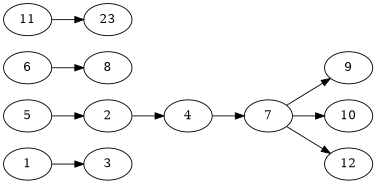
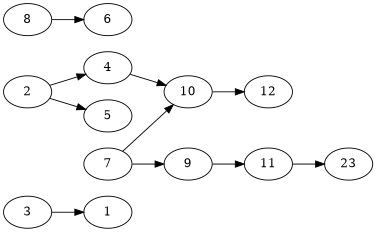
edge "6" -> "8": reversed
edge "5" -> "2": reversed
edge "4" -> "7": now "4" -> "10"
edge "7" -> "12": now "10" -> "12"
edge "1" -> "3": reversed
edge "9" -> "11": added
